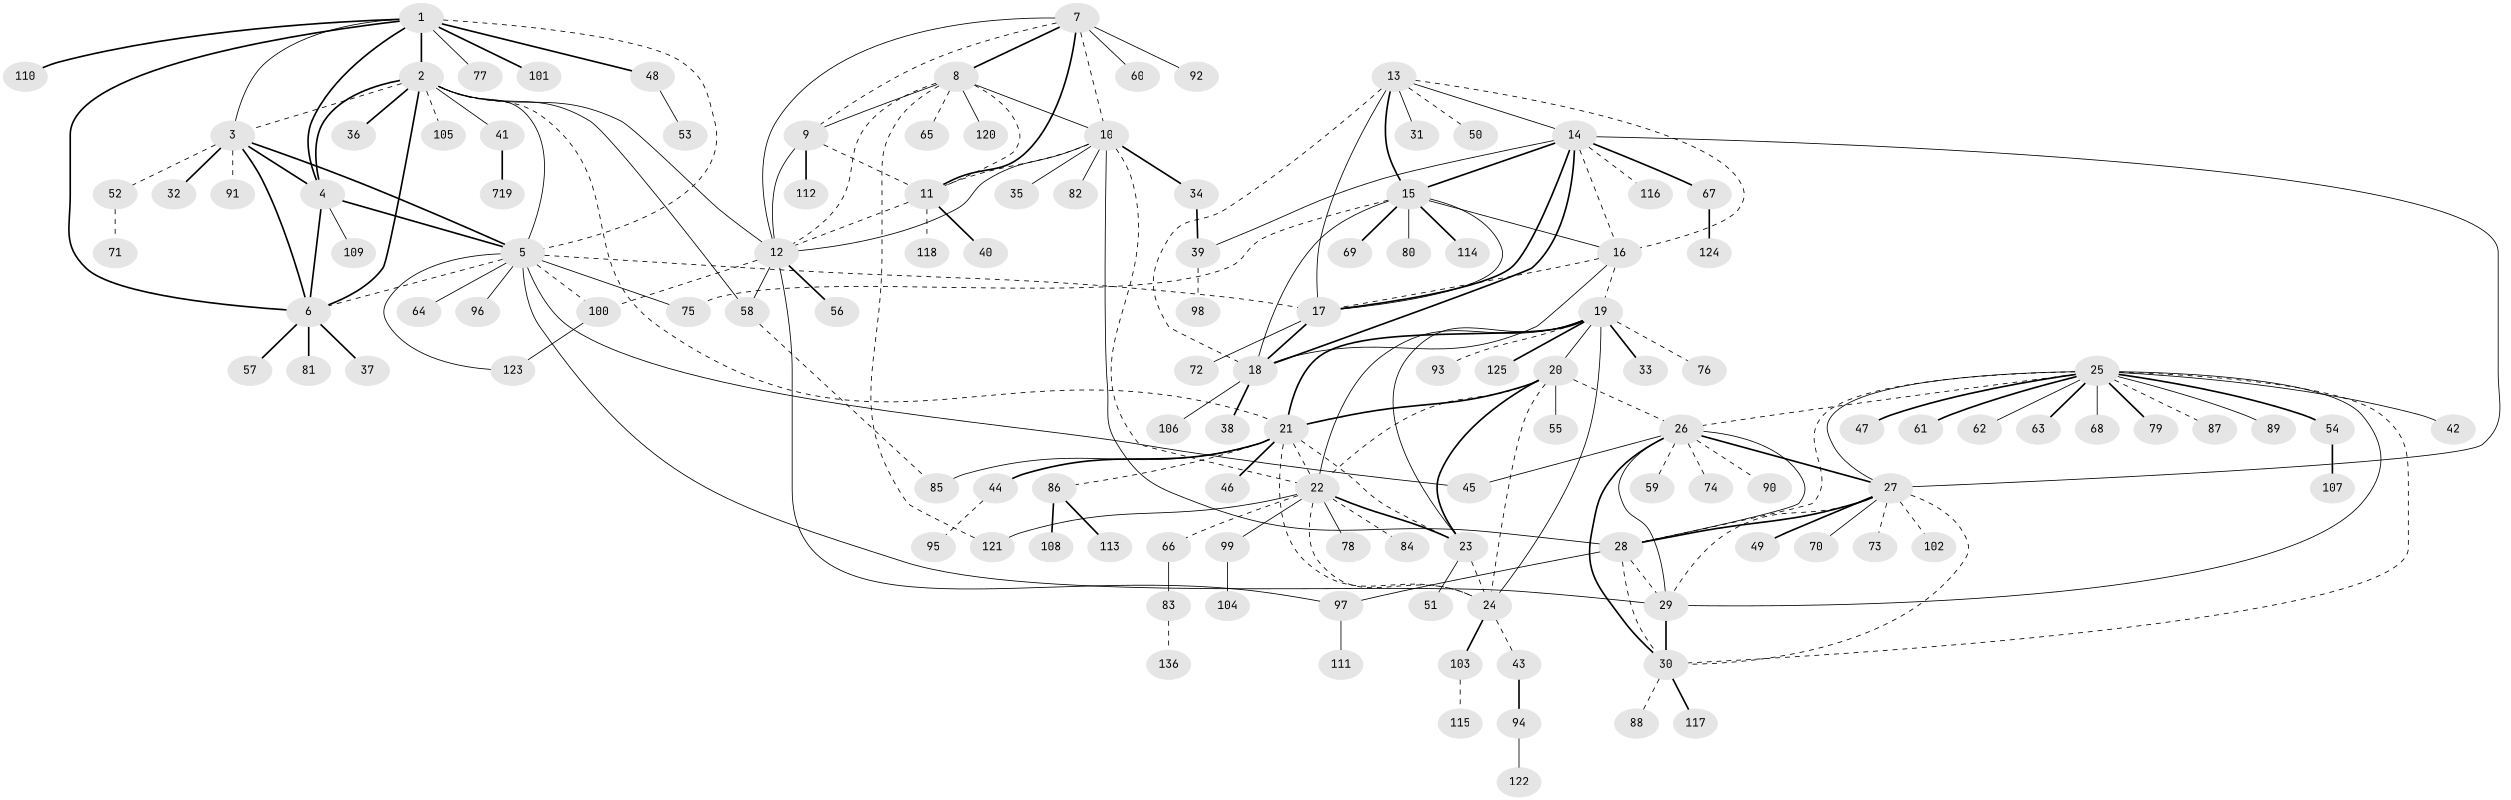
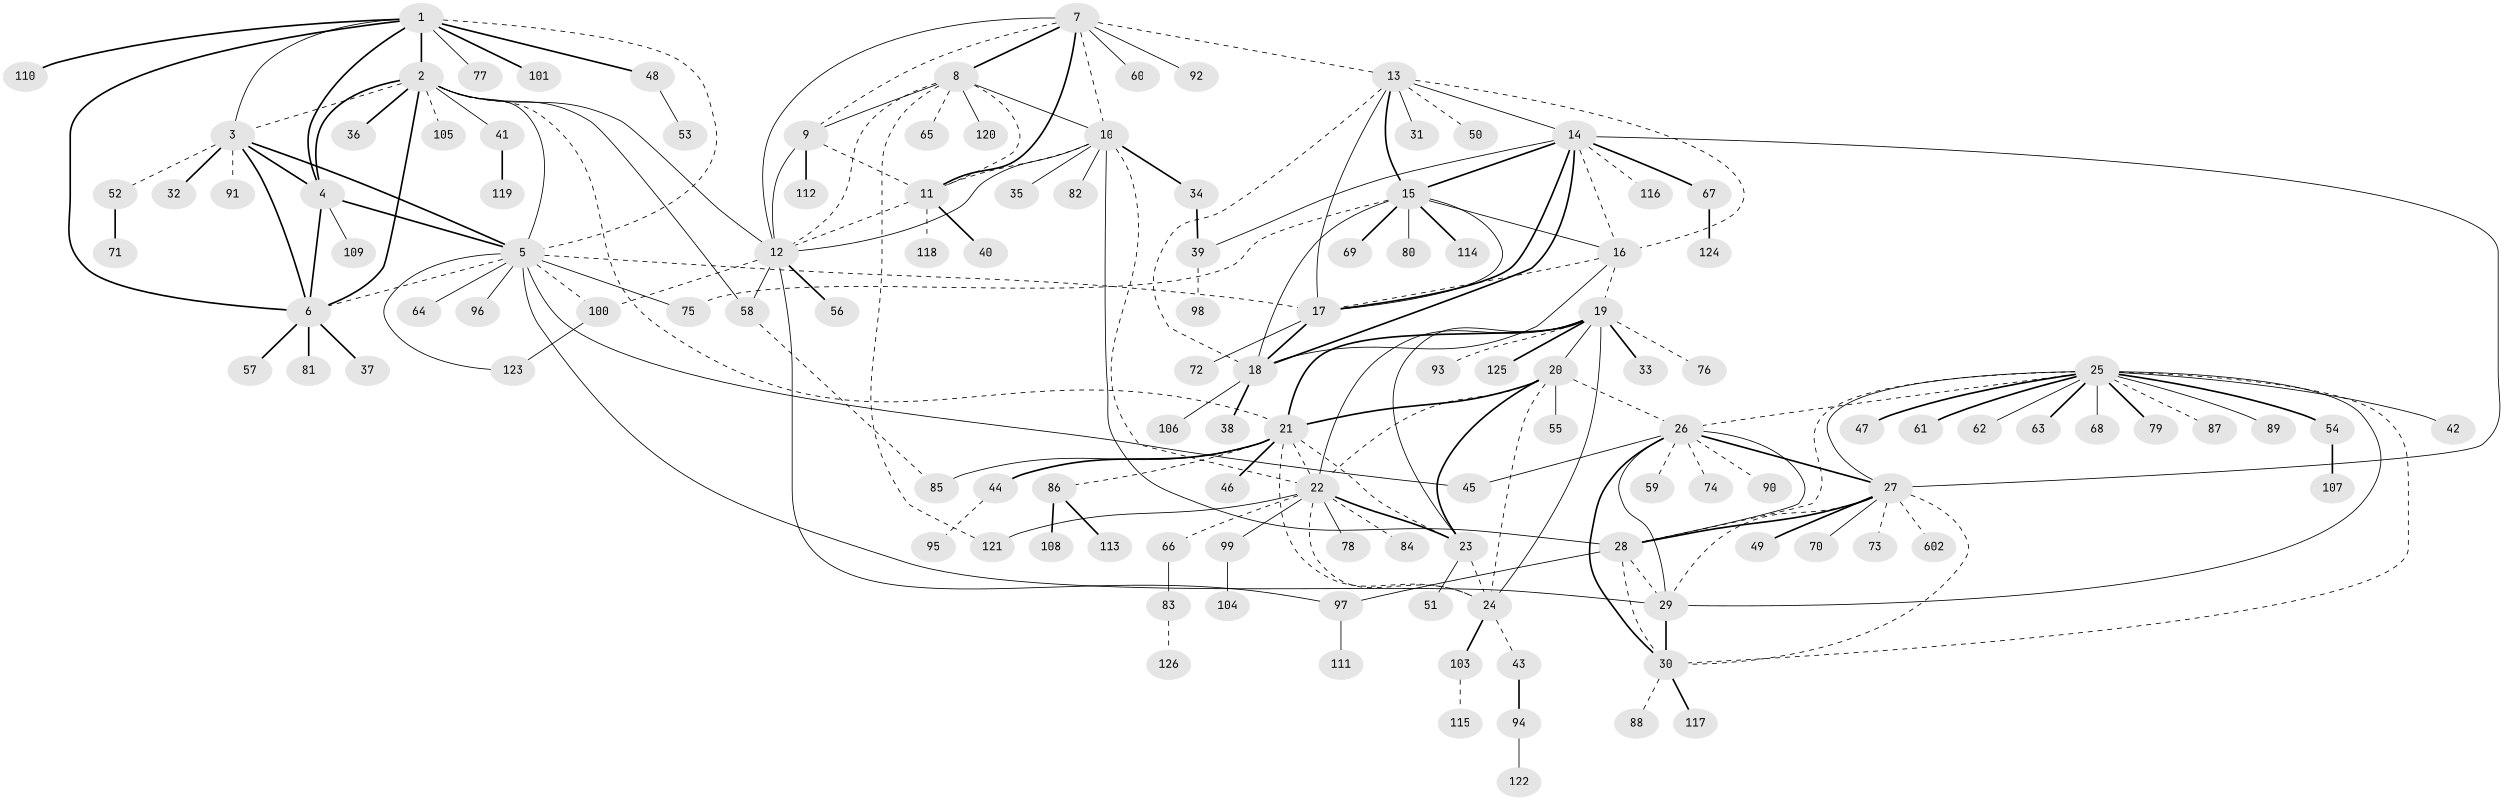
edge "7" -- "13": added
node "719": label "719" -> "119"
edge "52" -- "71": style dashed -> bold
node "102": label "102" -> "602"
node "136": label "136" -> "126"
